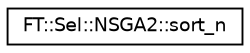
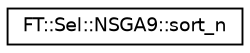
node "FT::Sel::NSGA2::sort_n": label "FT::Sel::NSGA2::sort_n" -> "FT::Sel::NSGA9::sort_n"
